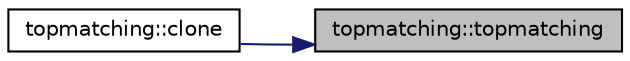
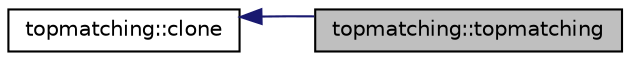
edge "topmatching::clone" -> "topmatching::topmatching": reversed
